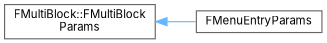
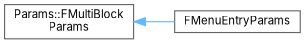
node "FMultiBlock::FMultiBlock Params": label "FMultiBlock::FMultiBlock Params" -> "Params::FMultiBlock Params"
